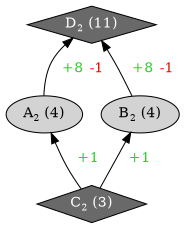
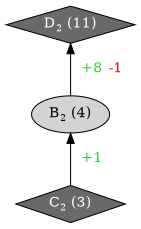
node "A": removed
